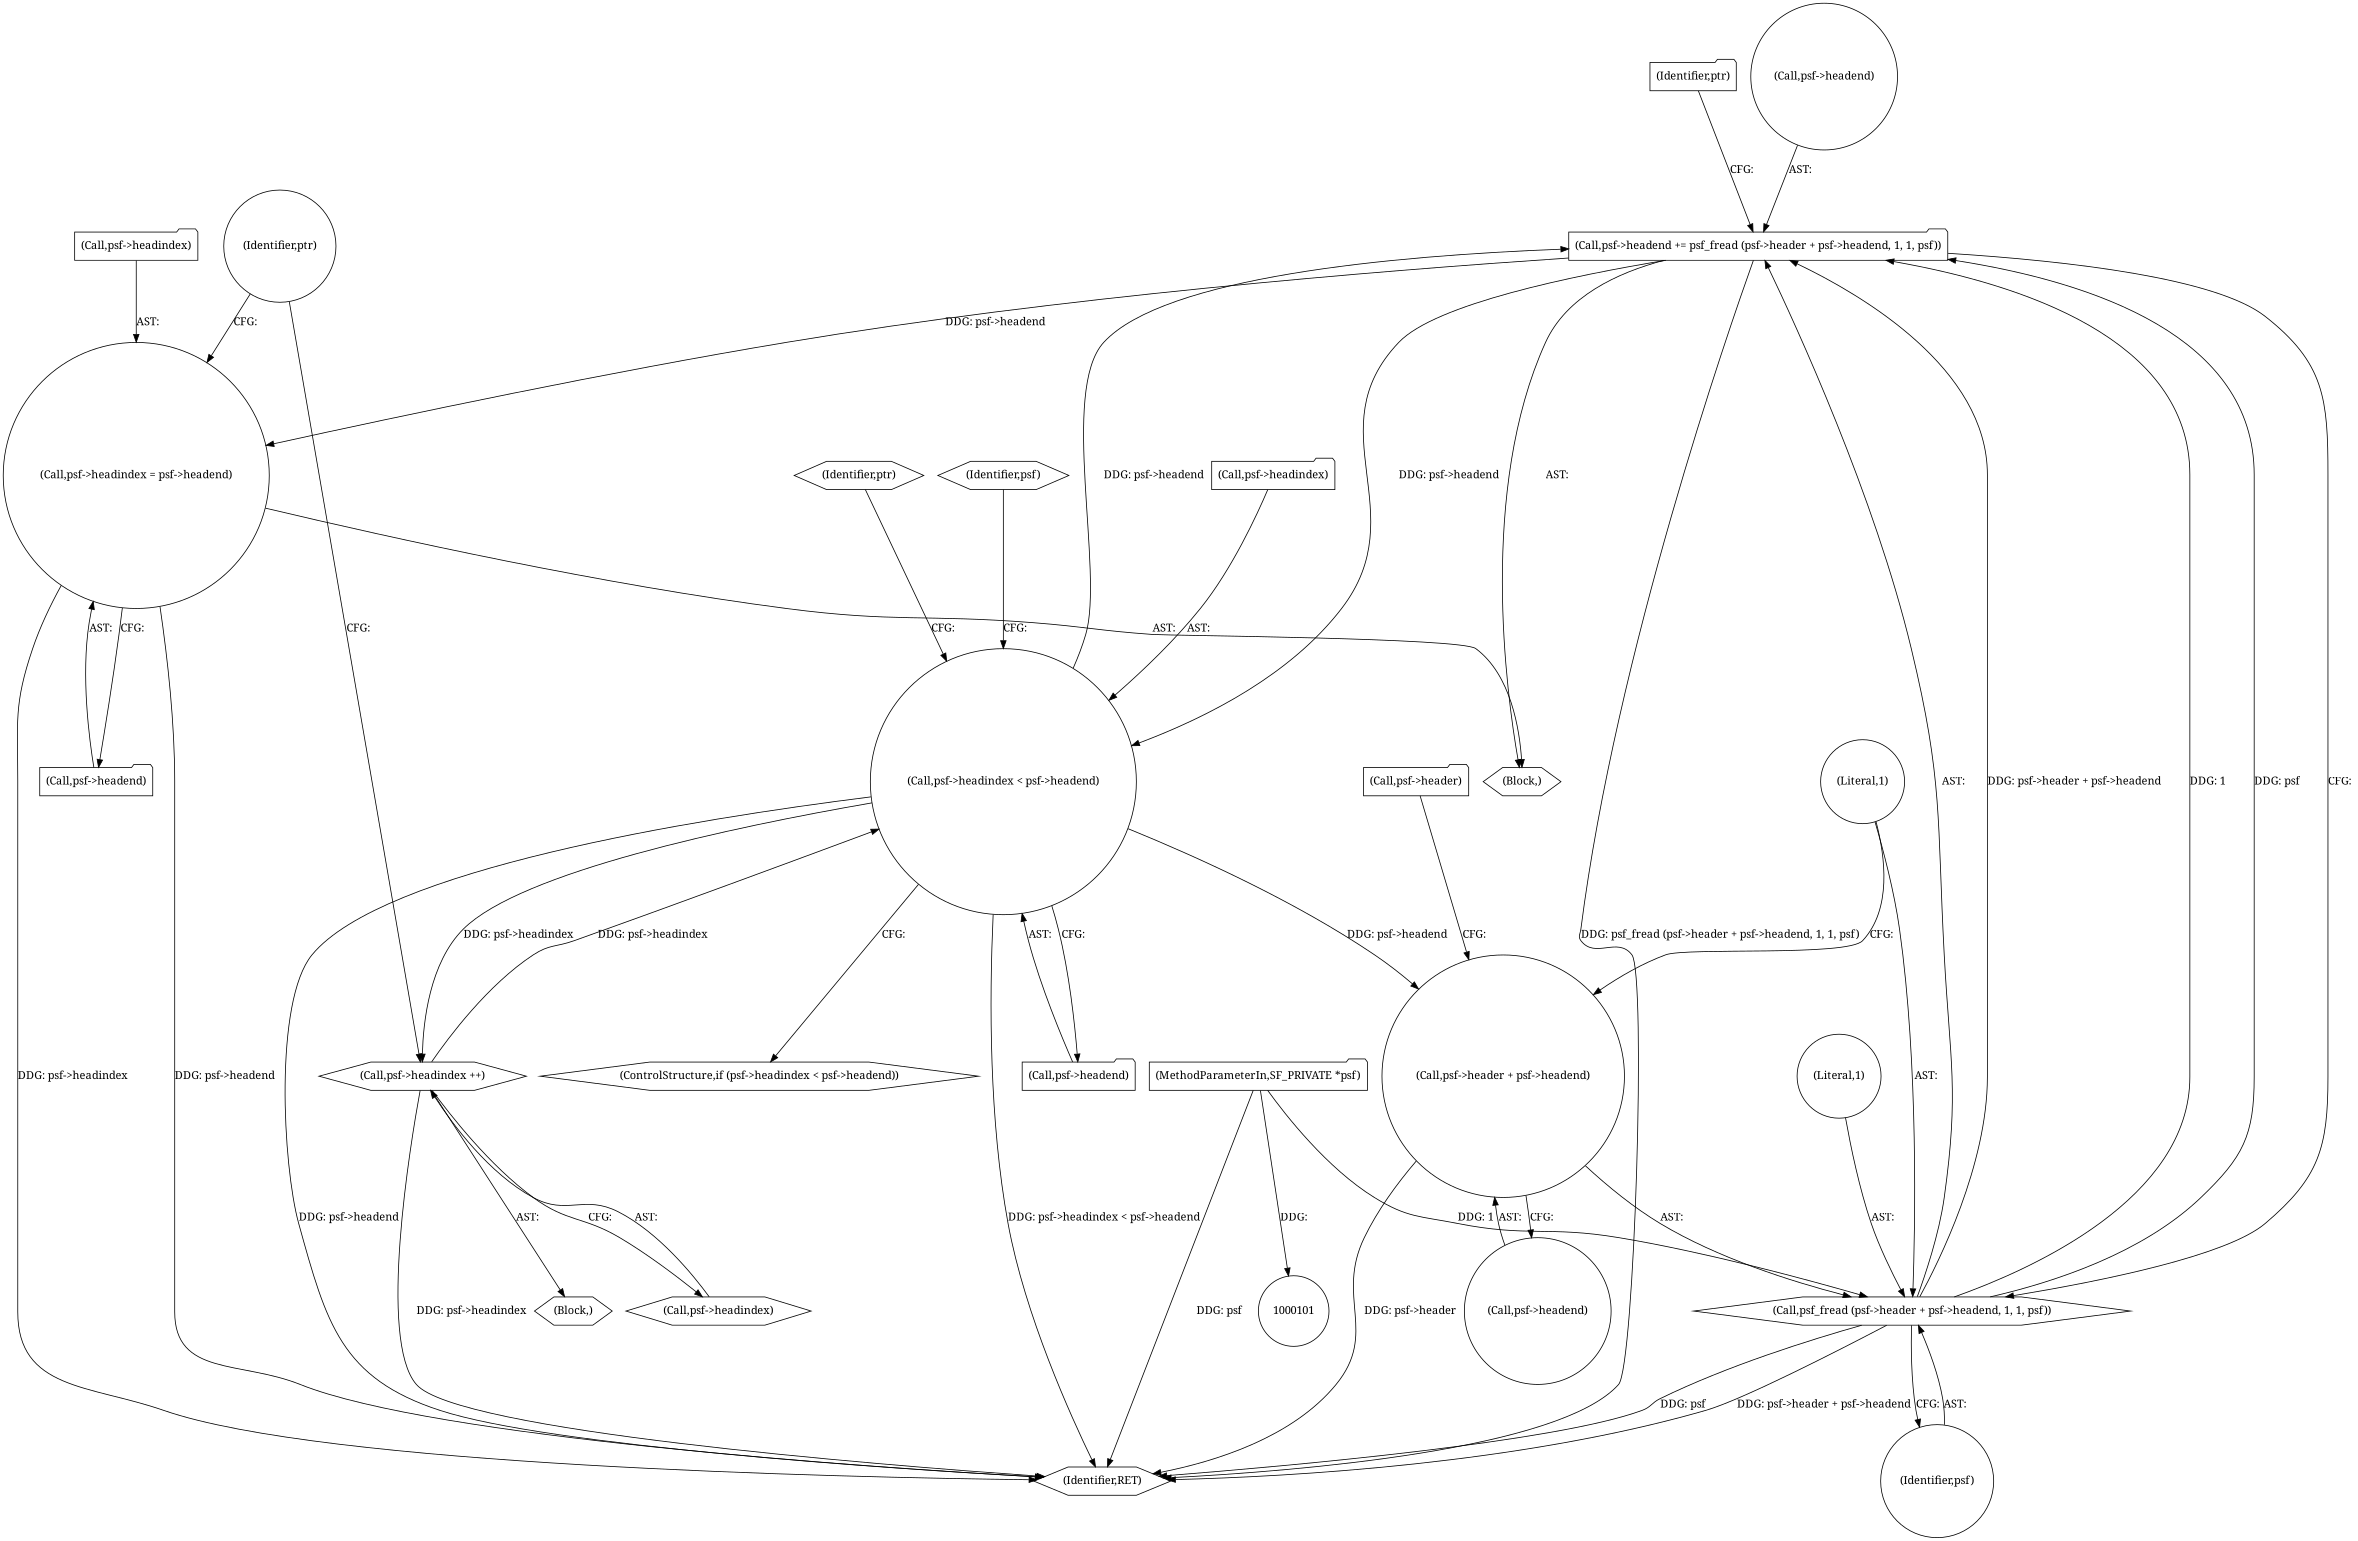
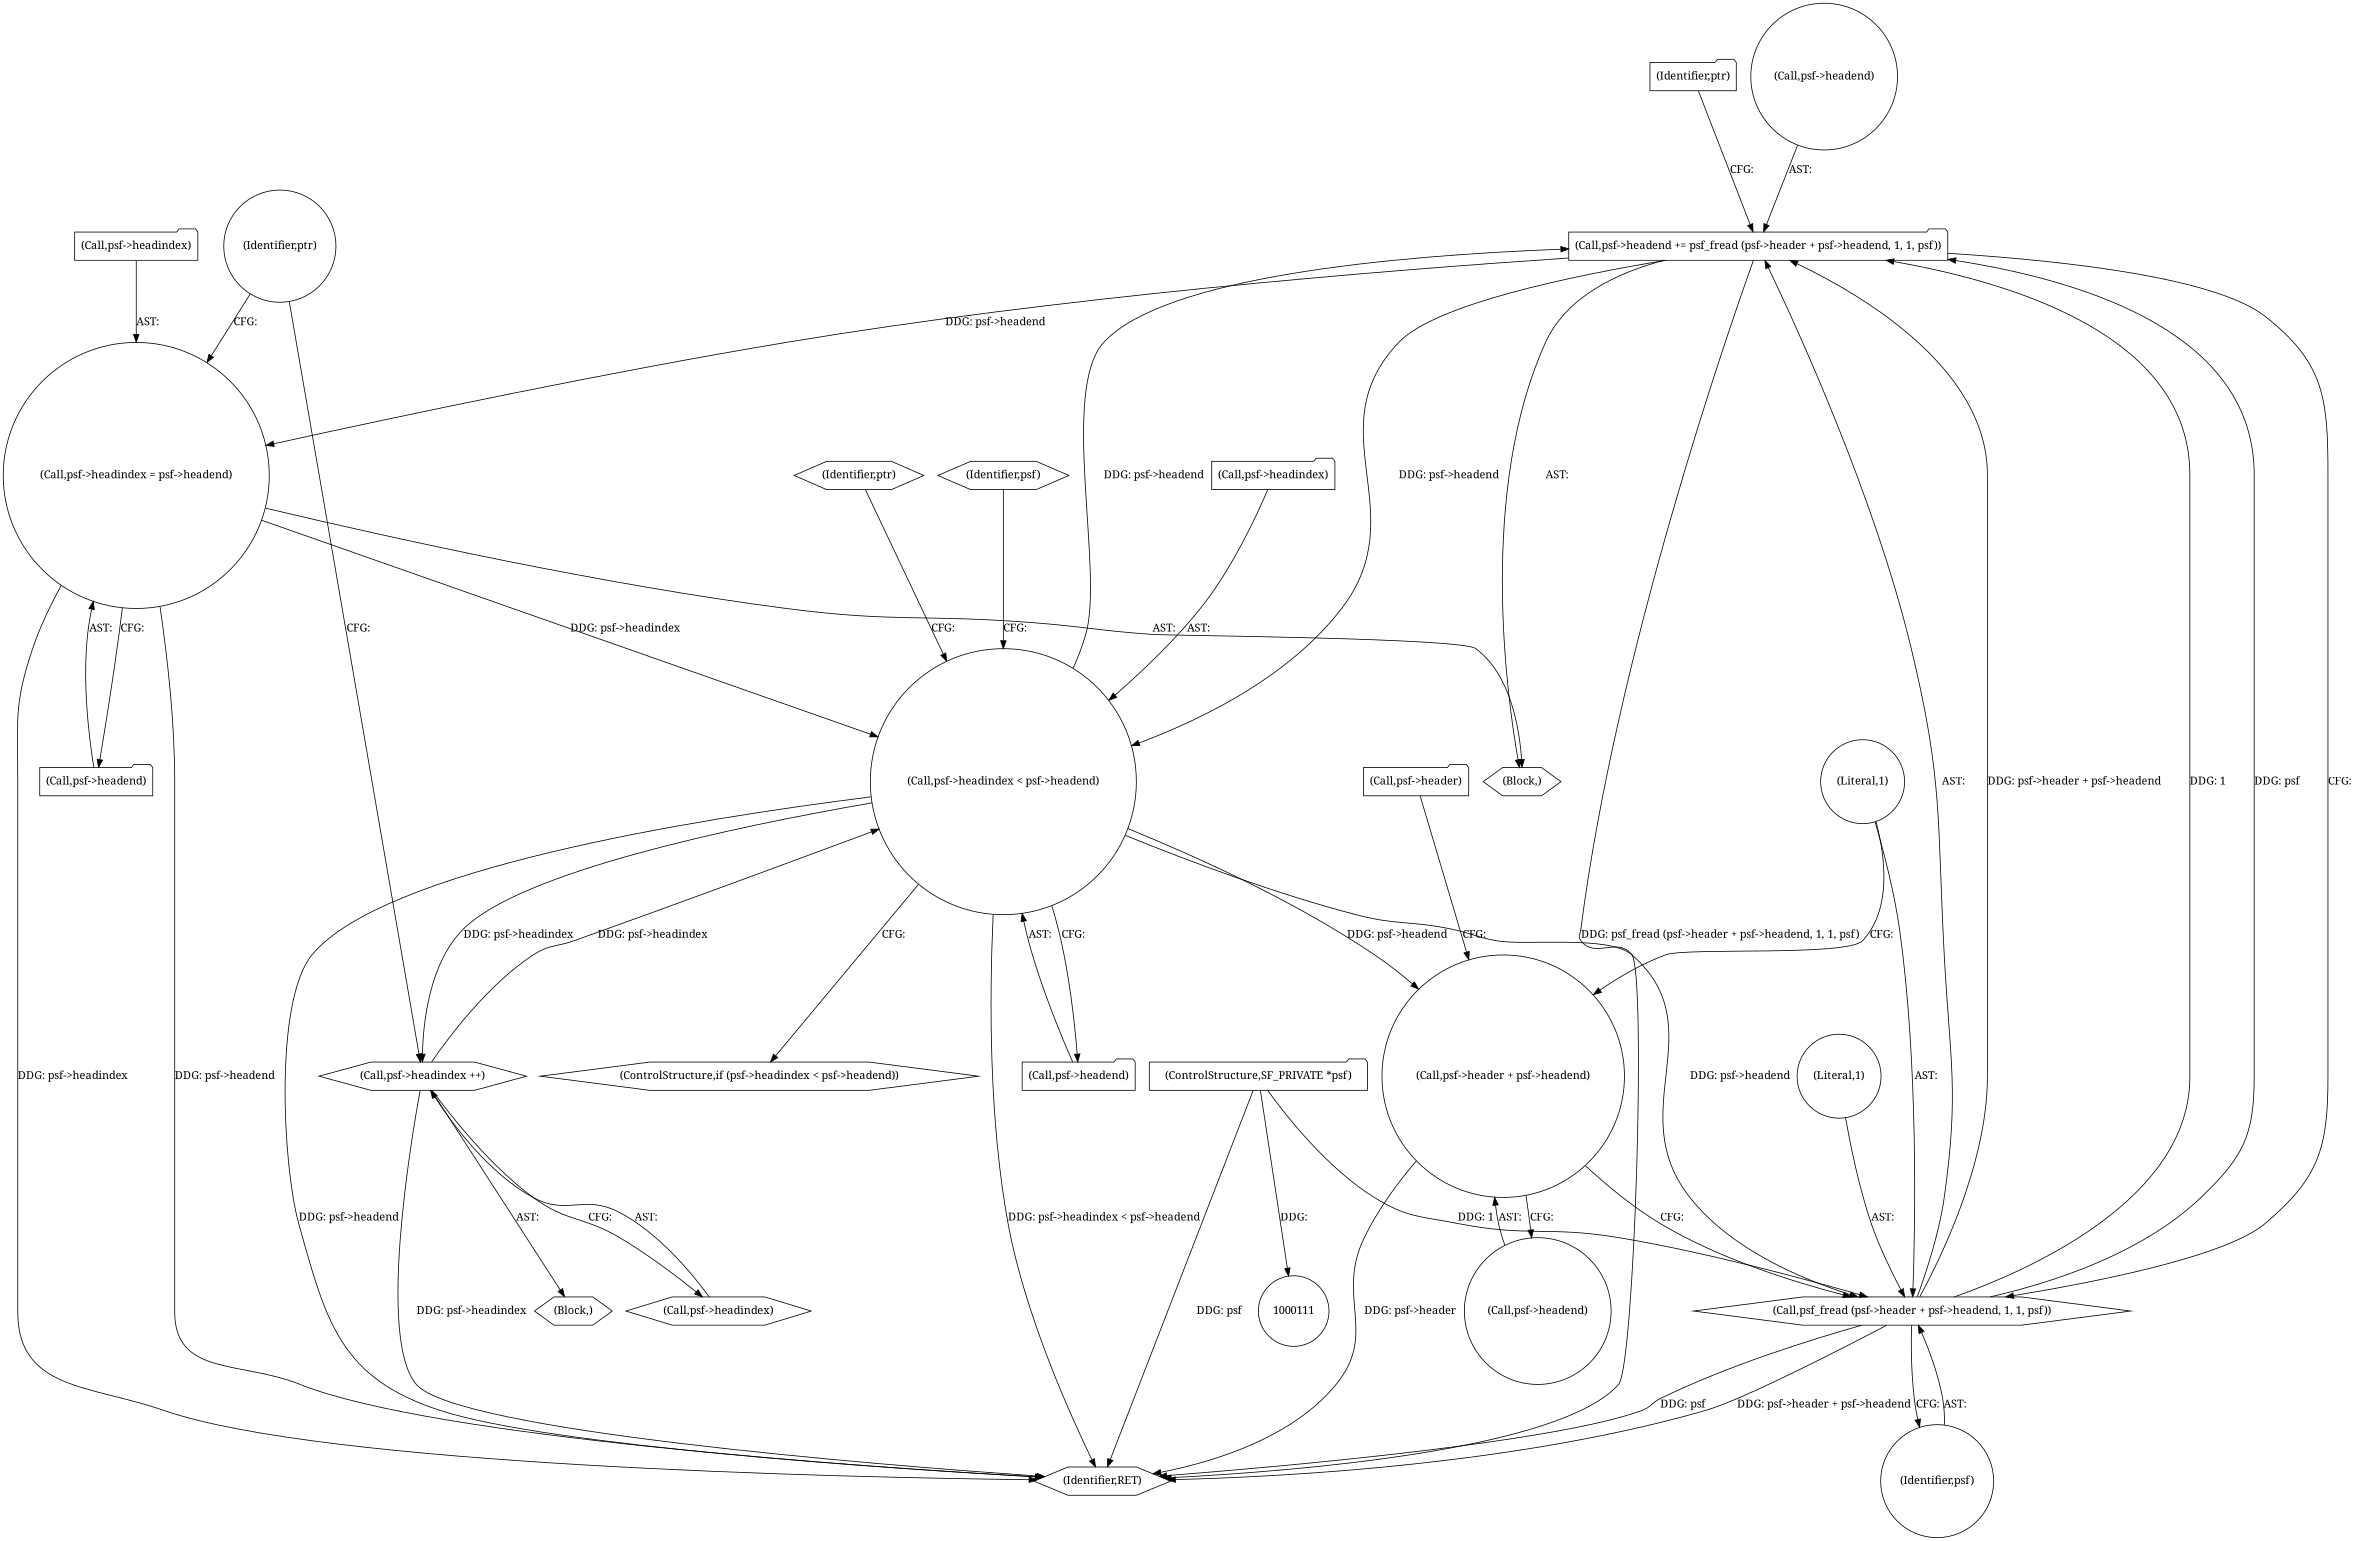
edge "(Call,psf->headindex = psf->headend)" -> "(Call,psf->headindex < psf->headend)": added, label "DDG: psf->headindex"
edge "(Call,psf->headindex < psf->headend)" -> "(Call,psf_fread (psf->header + psf->headend, 1, 1, psf))": added, label "DDG: psf->headend"
node "(MethodParameterIn,SF_PRIVATE *psf)": label "(MethodParameterIn,SF_PRIVATE *psf)" -> "(ControlStructure,SF_PRIVATE *psf)"
edge "(Call,psf->header + psf->headend)" -> "(Call,psf_fread (psf->header + psf->headend, 1, 1, psf))": label "AST: " -> "CFG: "
node "1000101": label "1000101" -> "1000111"
